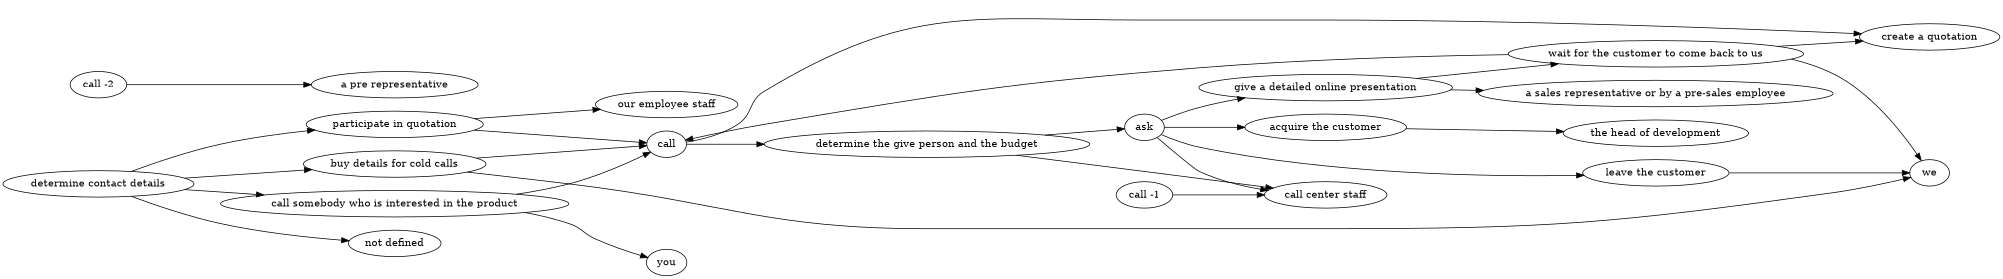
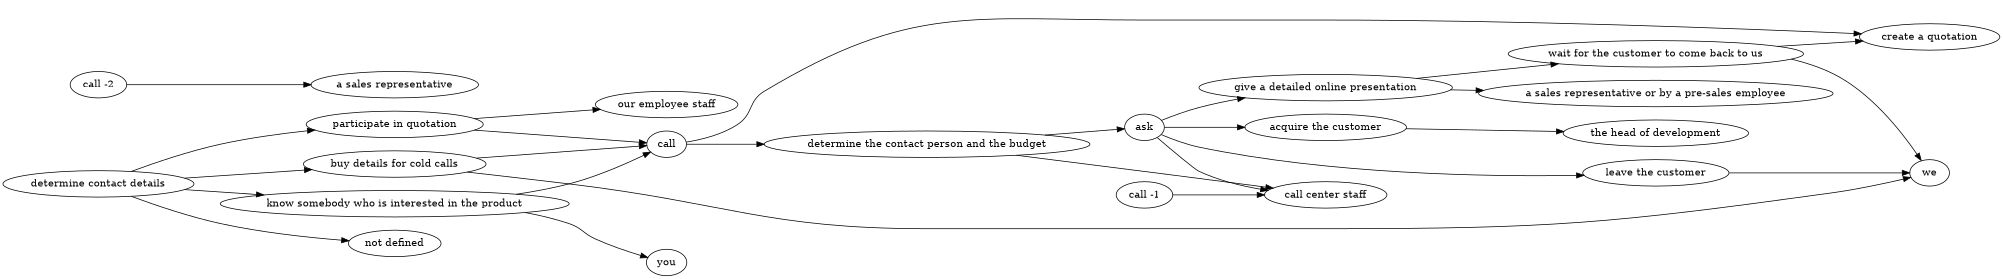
edge "wait for the customer to come back to us" -> "call": removed
node "a pre representative": label "a pre representative" -> "a sales representative"
node "determine the give person and the budget": label "determine the give person and the budget" -> "determine the contact person and the budget"
node "call somebody who is interested in the product": label "call somebody who is interested in the product" -> "know somebody who is interested in the product"
